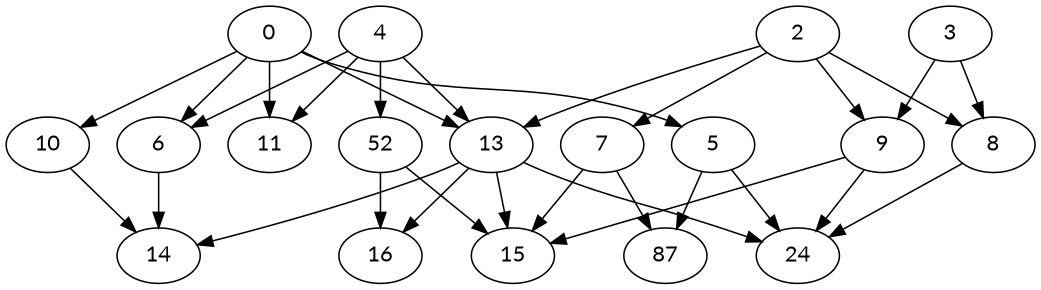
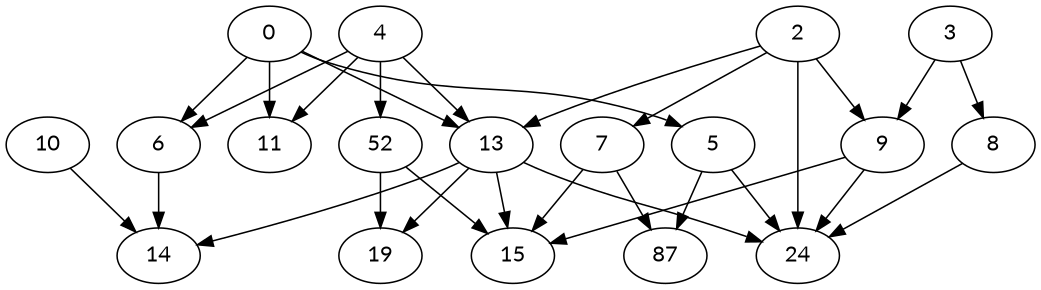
edge "2" -> "8": now "2" -> "24"
edge "0" -> "10": removed
node "16": label "16" -> "19"
